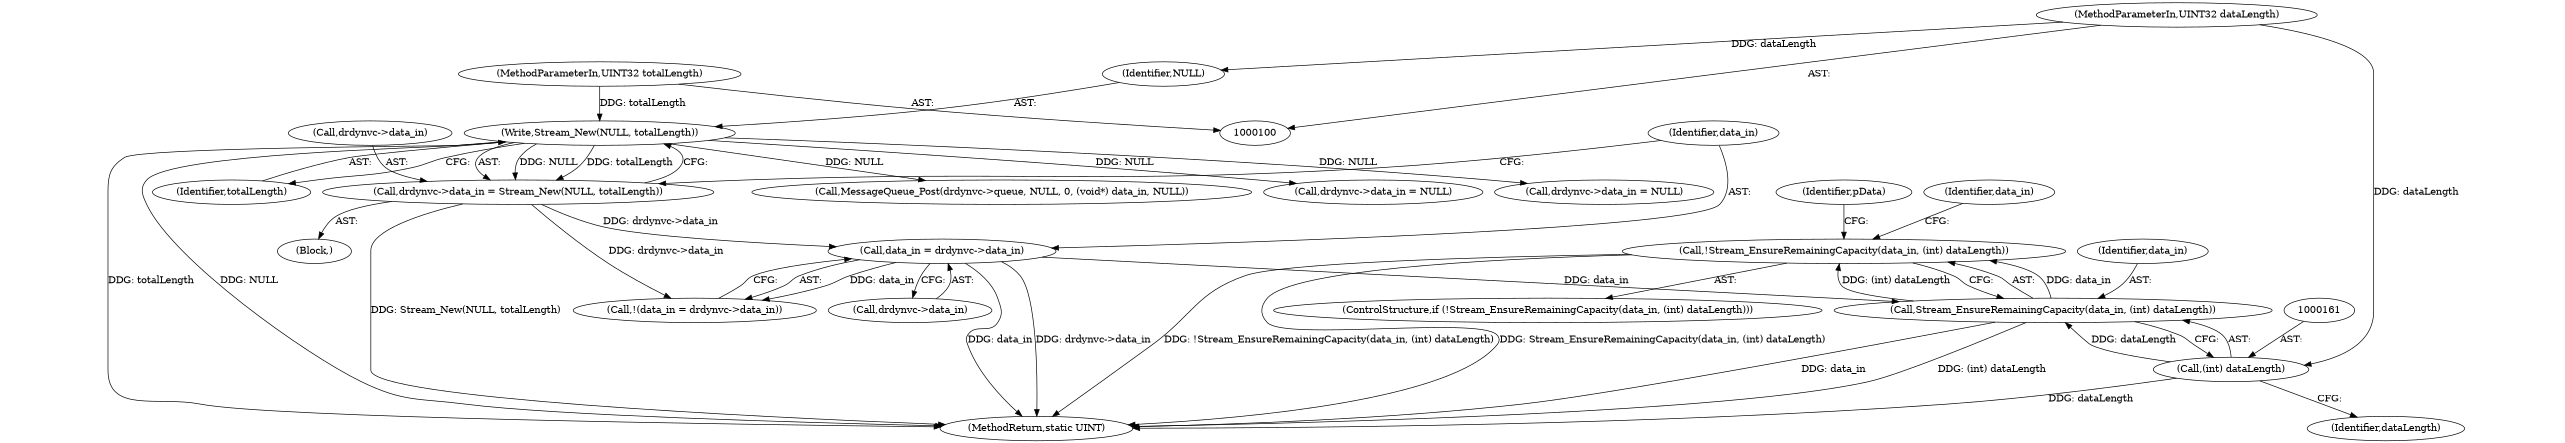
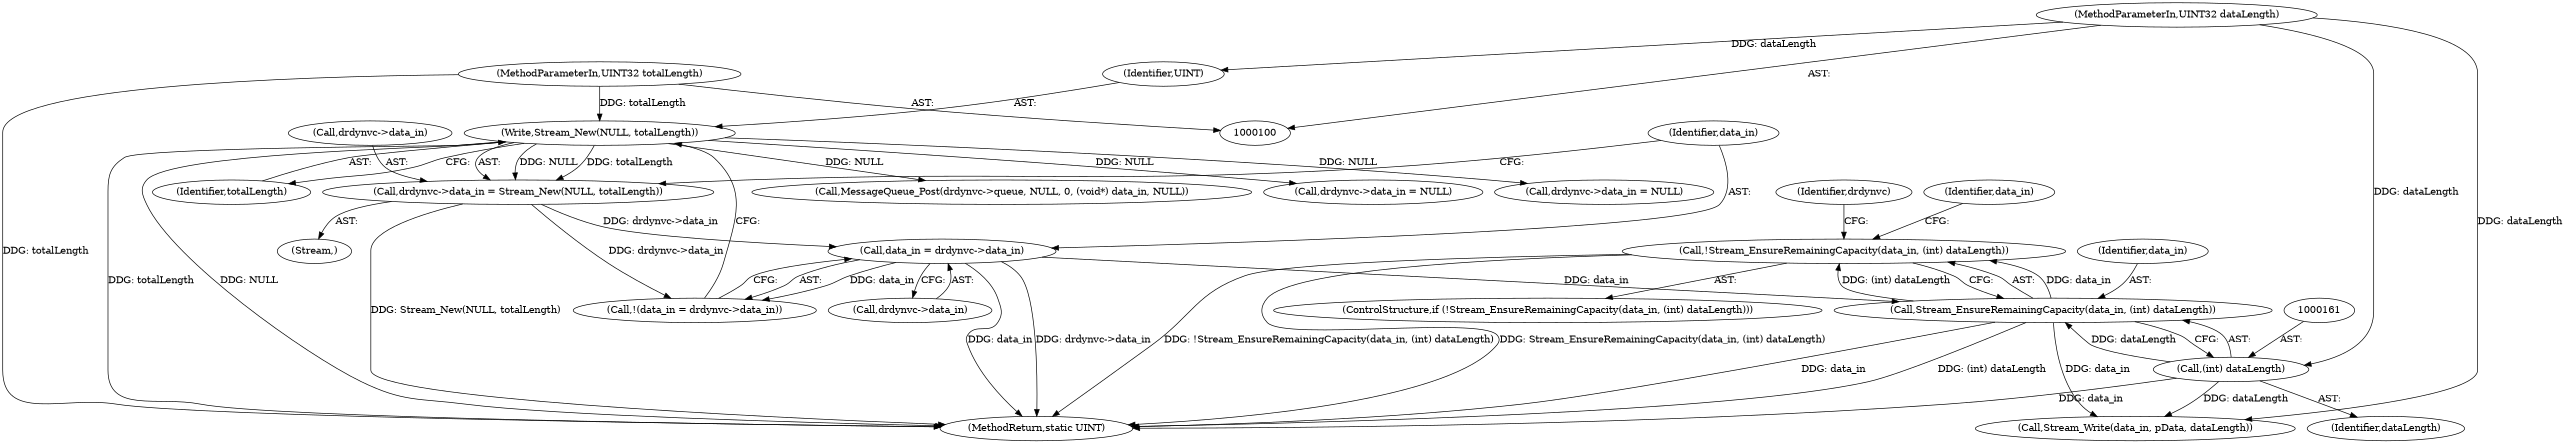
node "(Identifier,NULL)": label "(Identifier,NULL)" -> "(Identifier,UINT)"
edge "(Call,drdynvc->data_in = Stream_New(NULL, totalLength))" -> "(Write,Stream_New(NULL, totalLength))": now "(Call,!(data_in = drdynvc->data_in))" -> "(Write,Stream_New(NULL, totalLength))"
node "(Identifier,pData)": label "(Identifier,pData)" -> "(Identifier,drdynvc)"
node "(Block,)": label "(Block,)" -> "(Stream,)"
edge "(Call,(int) dataLength)" -> "(MethodReturn,static UINT)": label "DDG: dataLength" -> "DDG: data_in"
edge "(Call,(int) dataLength)" -> "(Identifier,dataLength)": label "CFG: " -> "AST: "
edge "(MethodParameterIn,UINT32 totalLength)" -> "(MethodReturn,static UINT)": added, label "DDG: totalLength"
node "(Call,Stream_Write(data_in, pData, dataLength))": added
